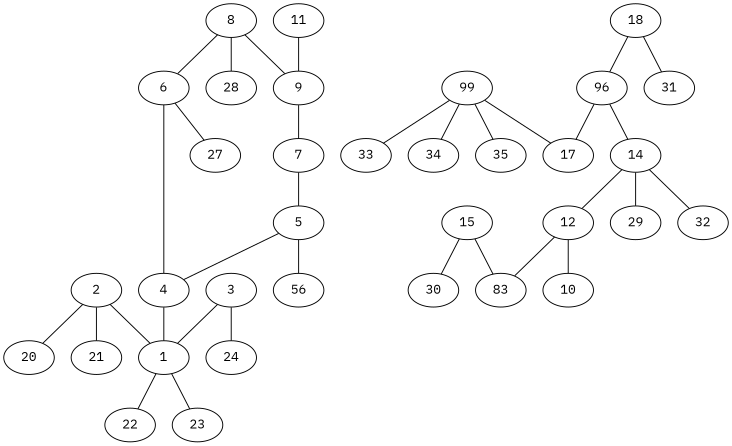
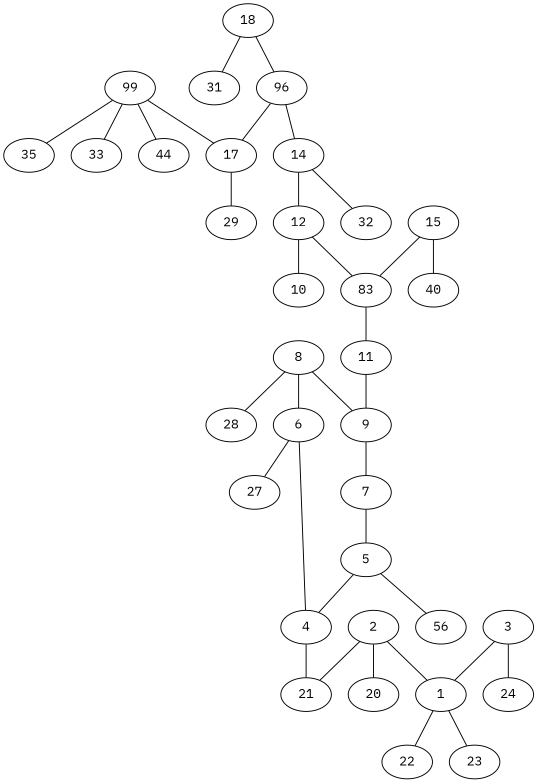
node "34": label "34" -> "44"
edge "14" -- "29": now "17" -- "29"
node "30": label "30" -> "40"
edge "4" -- "1": now "4" -- "21"
edge "83" -- "11": added
